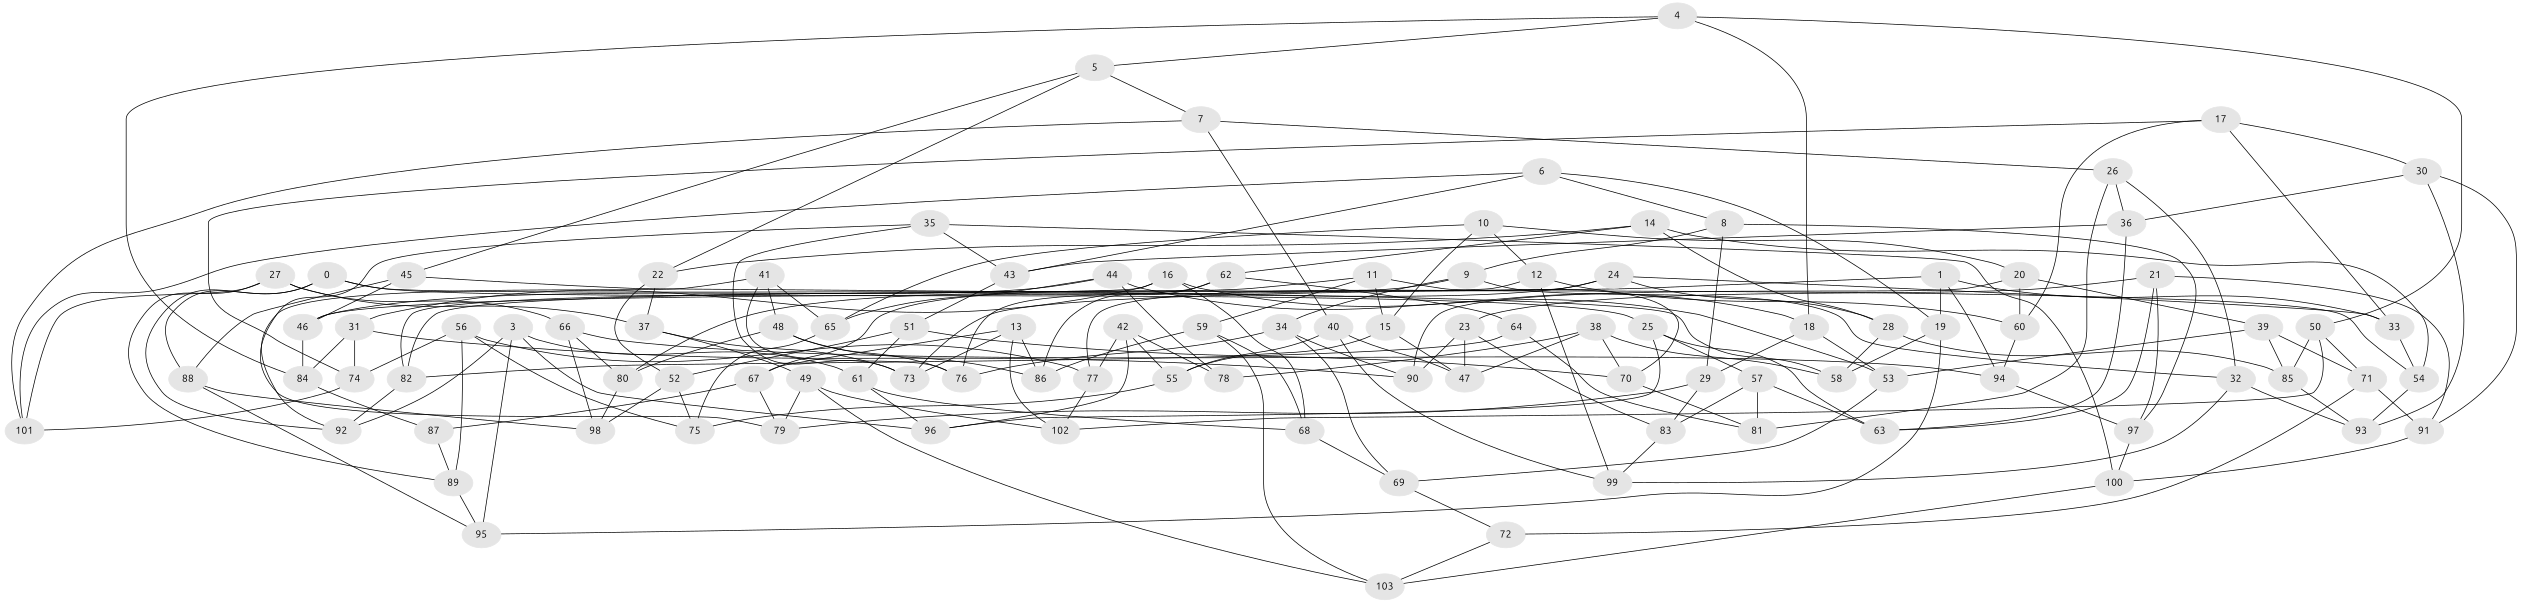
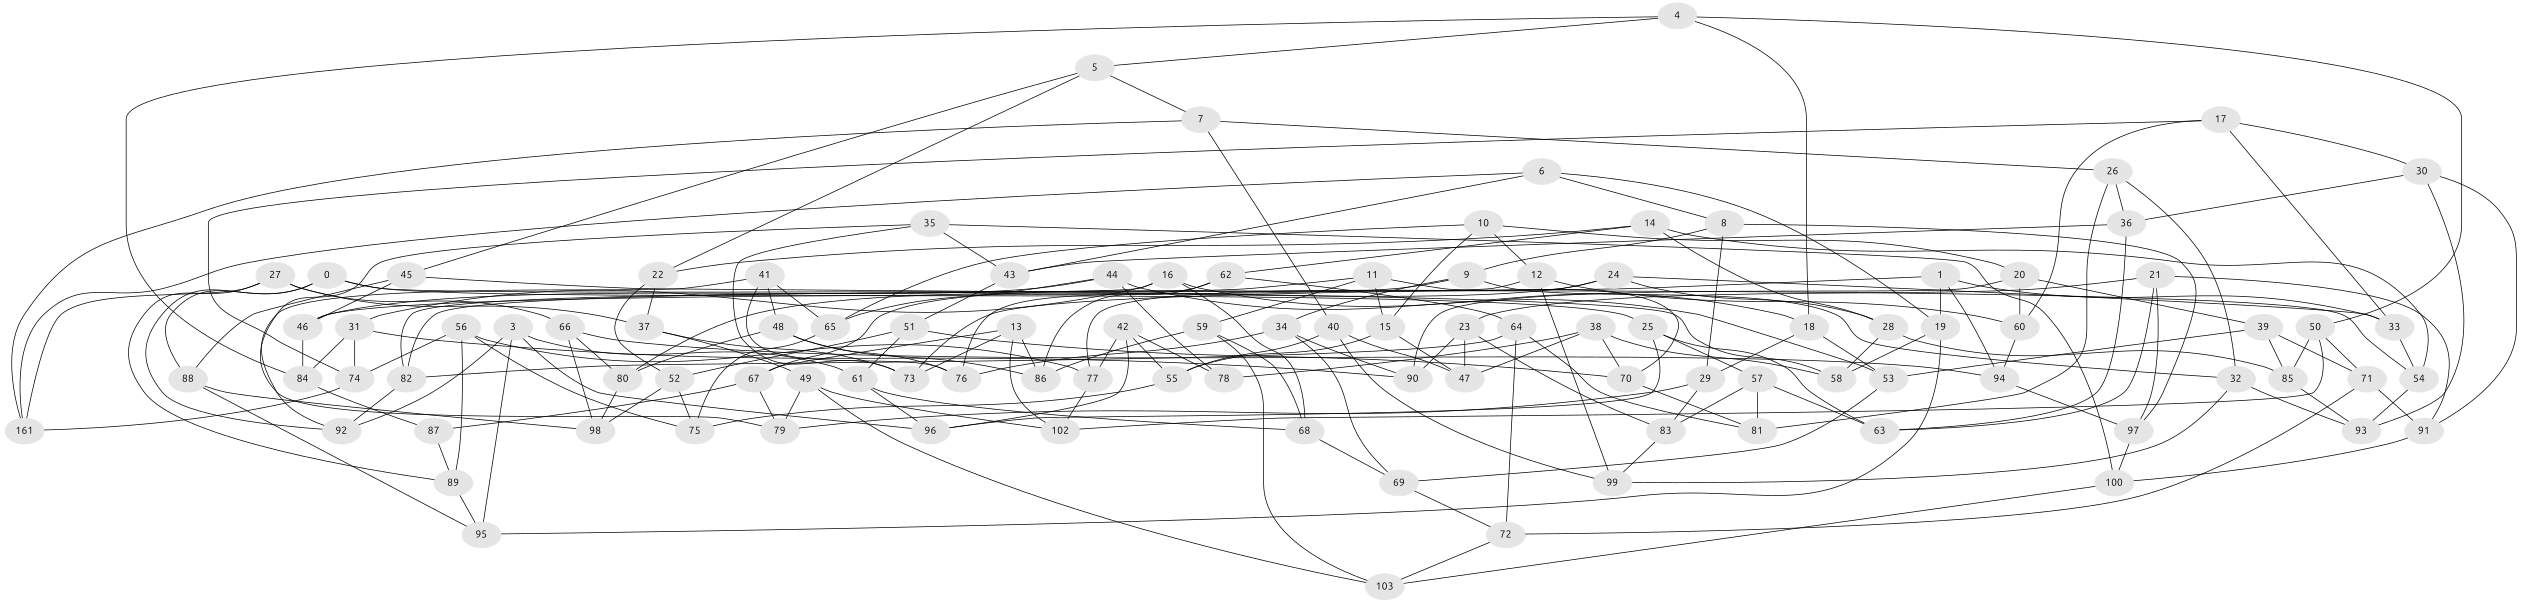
node "101": label "101" -> "161"
edge "64" -- "72": added
